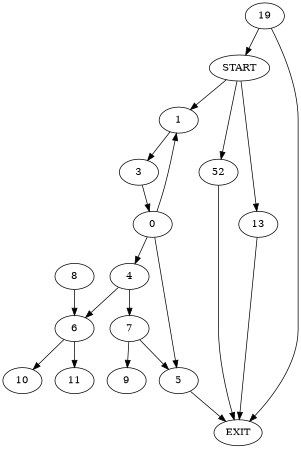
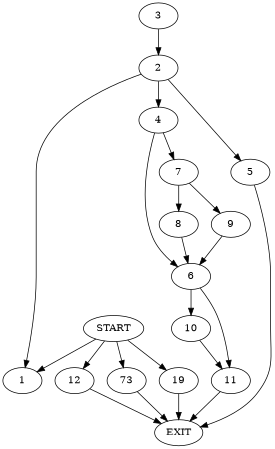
edge "19" -> "START": reversed
edge "1" -> "3": removed
node "52": label "52" -> "12"
node "0": label "0" -> "2"
node "13": label "13" -> "73"
edge "9" -> "6": added
edge "7" -> "5": now "7" -> "8"
edge "10" -> "11": added
edge "11" -> "EXIT": added
